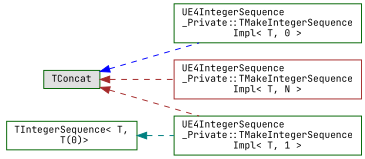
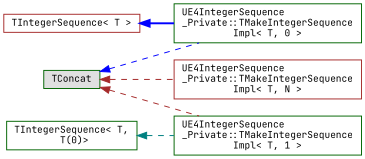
node "TIntegerSequence< T >": added
